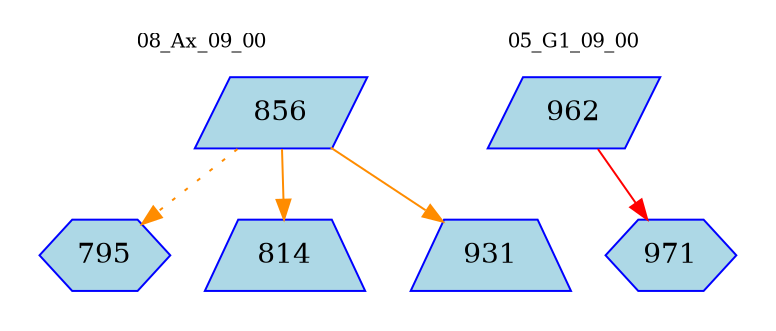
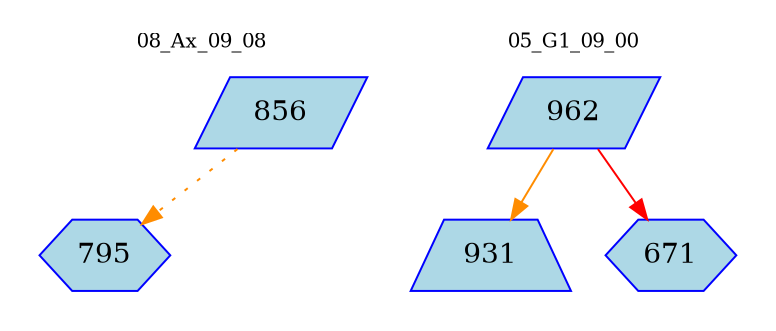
cluster "08_Ax_09_00": label "08_Ax_09_00" -> "08_Ax_09_08"
edge "856" -> "931": now "962" -> "931"
node "814": removed
node "971": label "971" -> "671"
